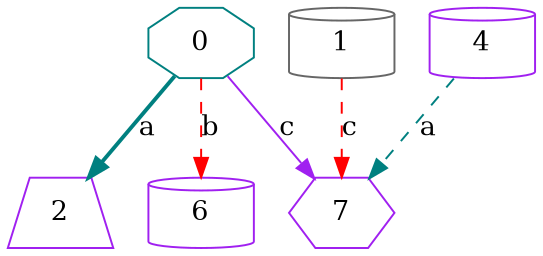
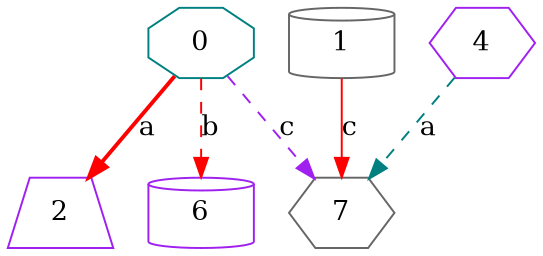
node "4": shape cylinder -> hexagon
edge "1" -> "7": style dashed -> solid
edge "0" -> "2": color teal -> red
edge "0" -> "7": style solid -> dashed
node "7": color purple -> gray40
